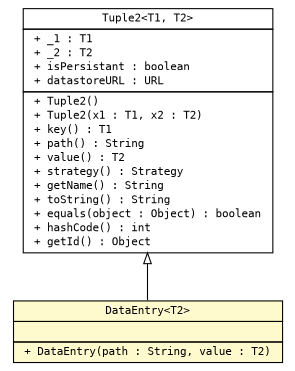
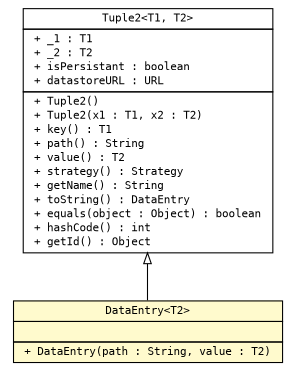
node "Tuple2<T1, T2>": text "+ toString() : String" -> "+ toString() : DataEntry"
